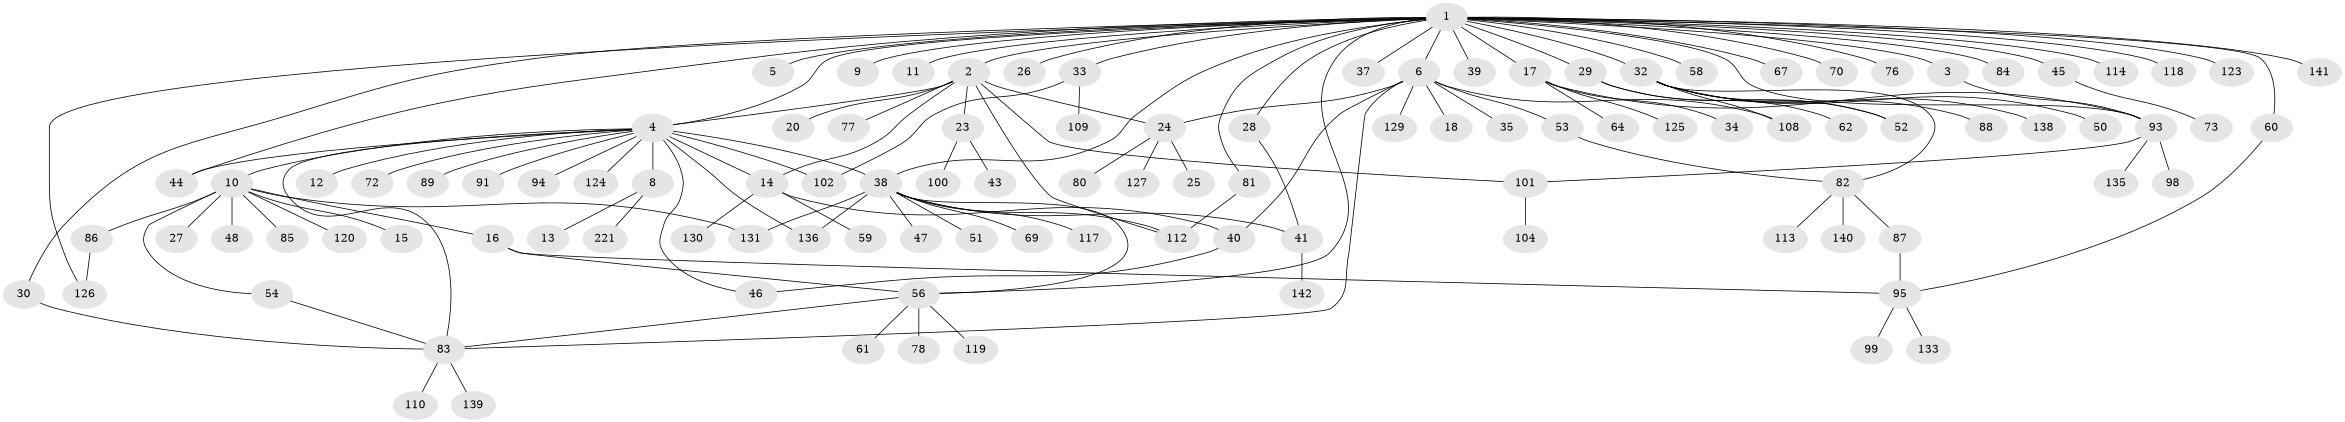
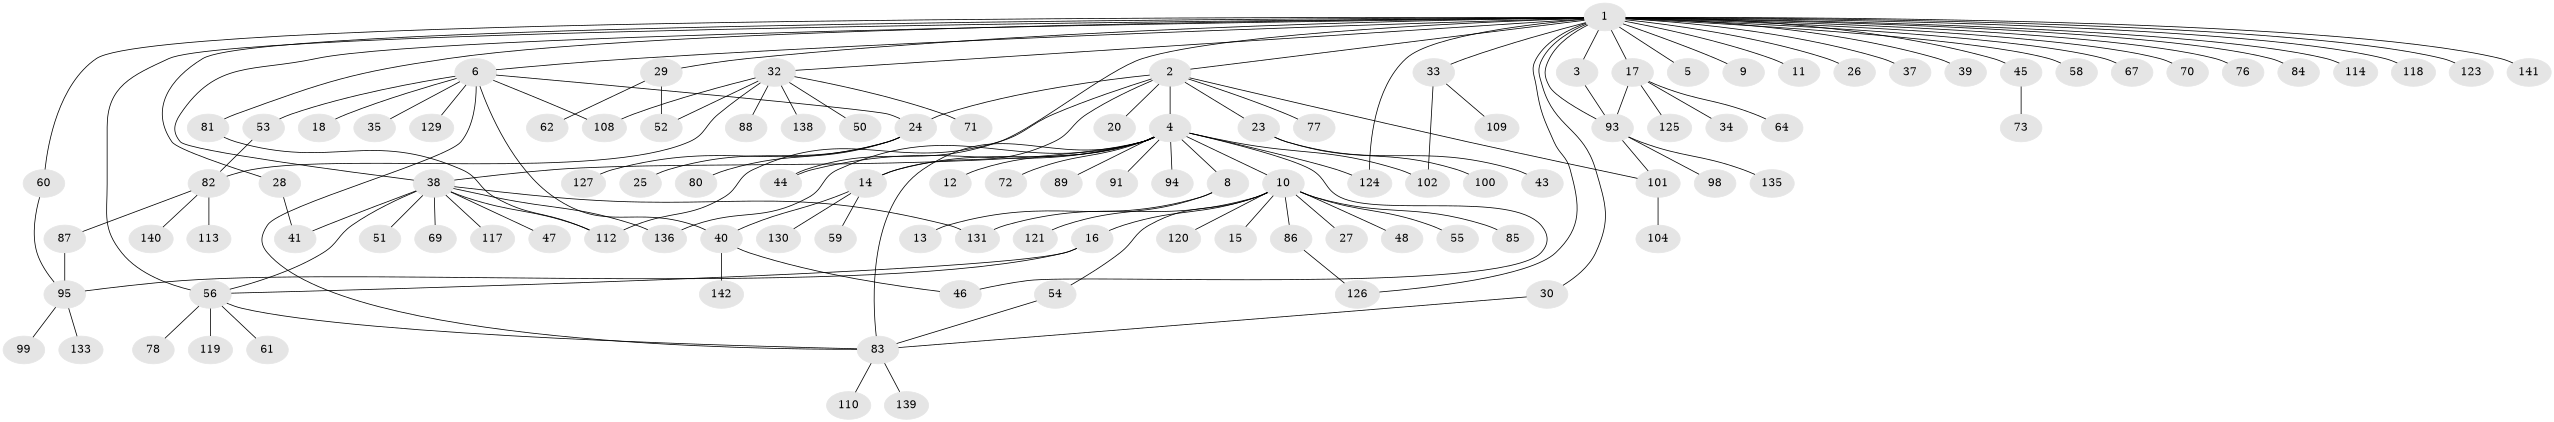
edge "1" -- "4": now "1" -- "124"
node "71": added
node "221": label "221" -> "121"
node "55": added
edge "41" -- "142": now "40" -- "142"
